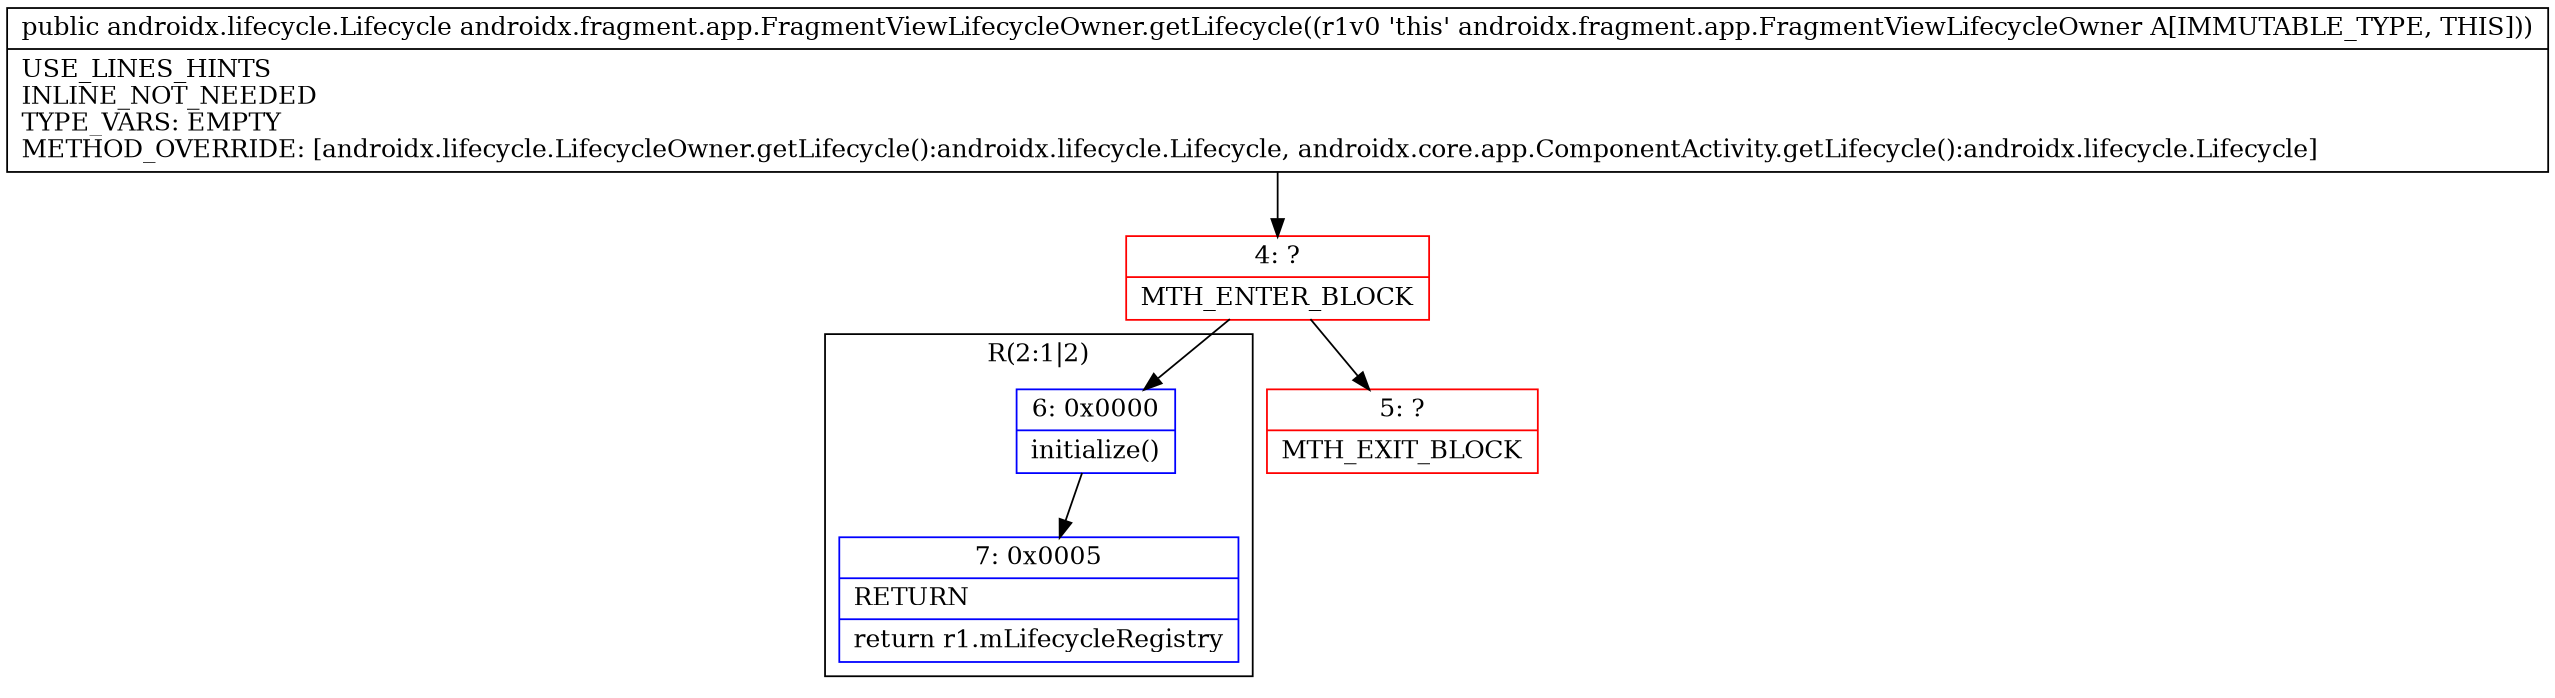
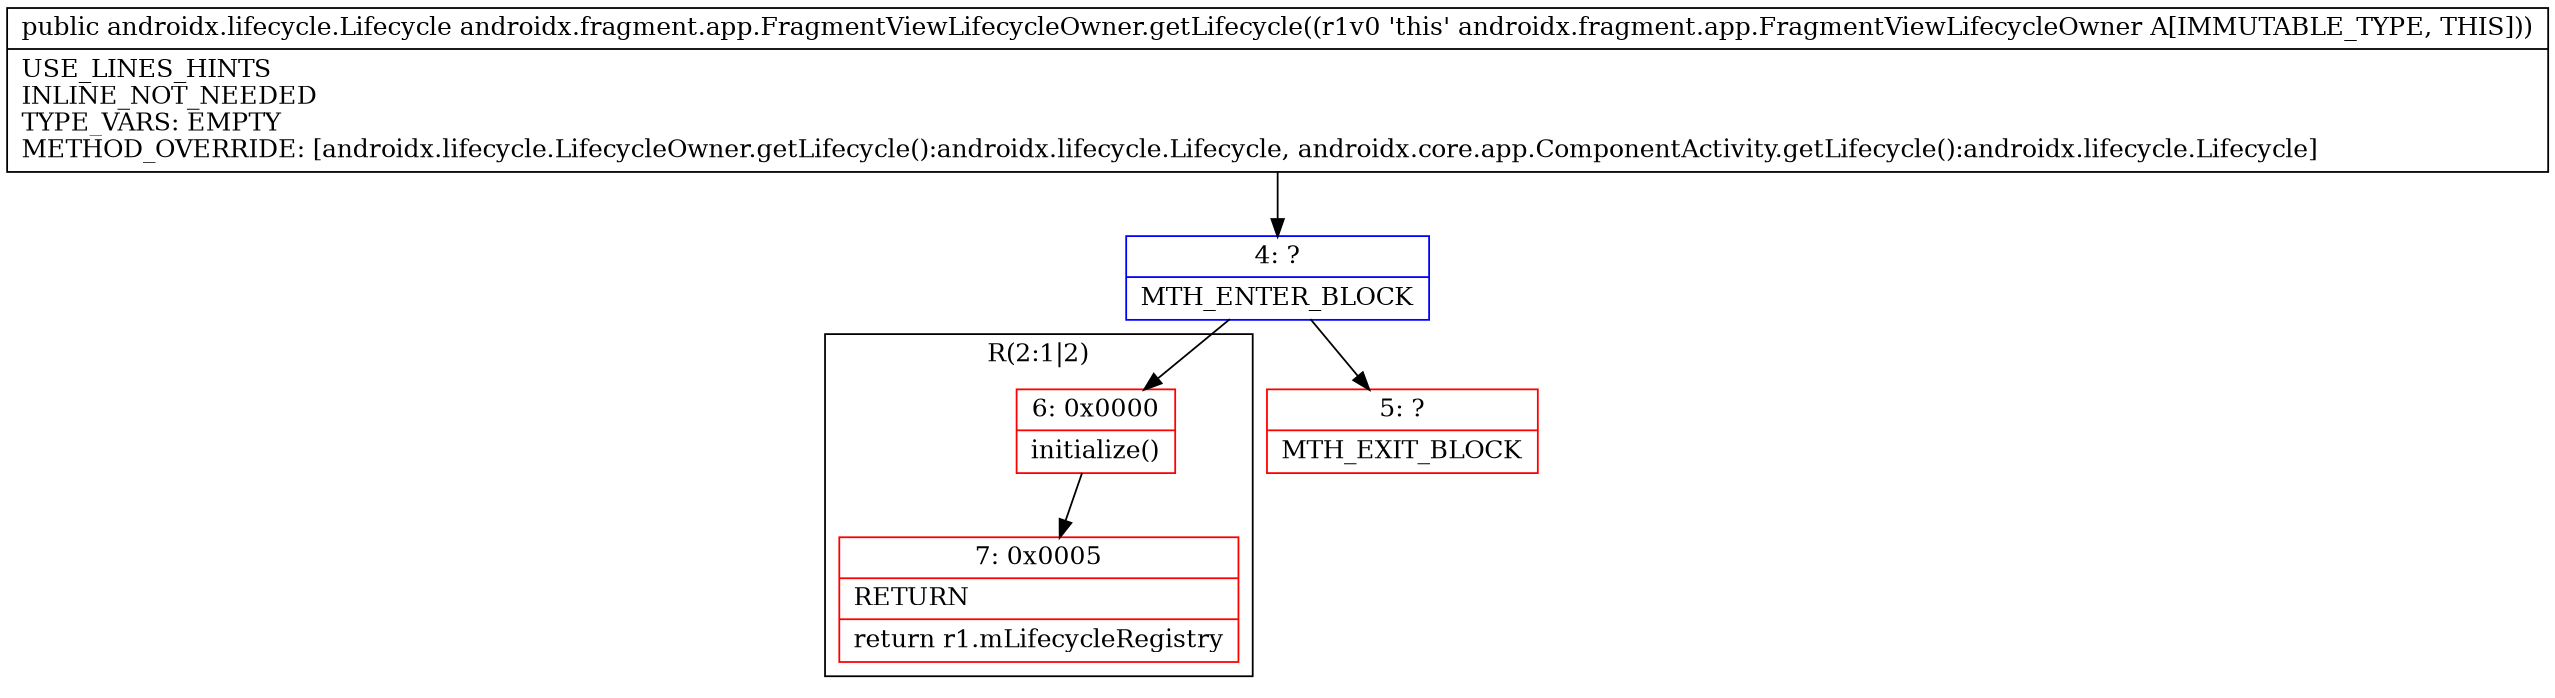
node "4: ?": color red -> blue
node "6: 0x0000": color blue -> red
node "7: 0x0005": color blue -> red
